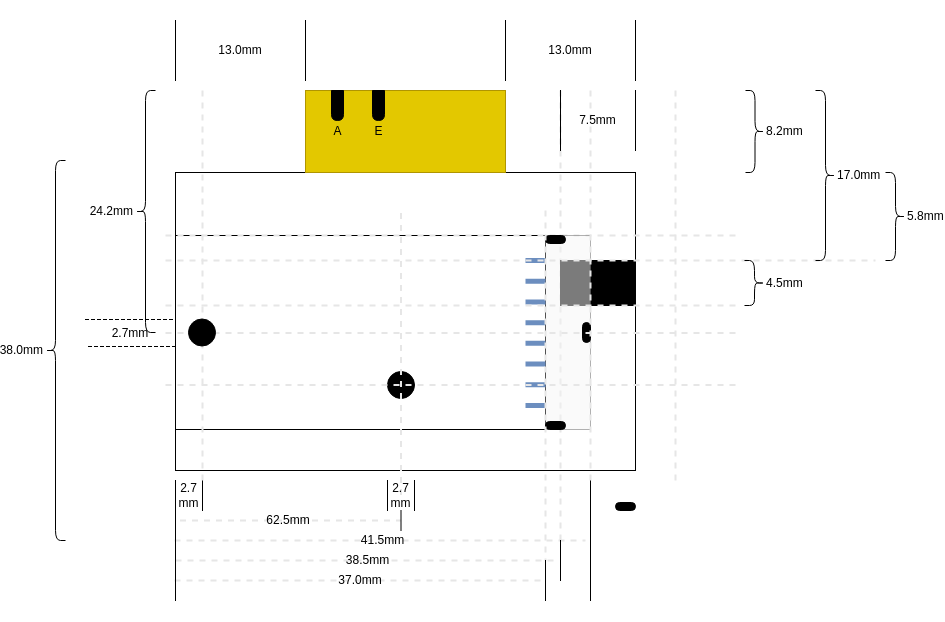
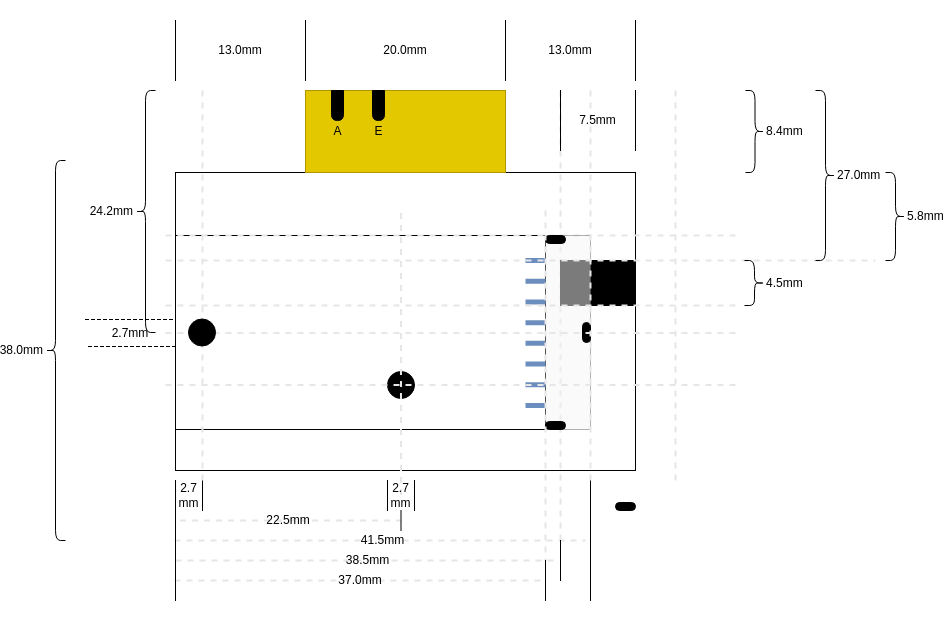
node "20.0mm": added
node "8.2mm": label "8.2mm" -> "8.4mm"
node "17.0mm": label "17.0mm" -> "27.0mm"
node "62.5mm": label "62.5mm" -> "22.5mm"
